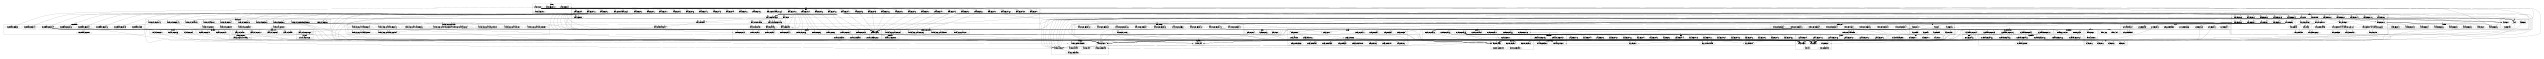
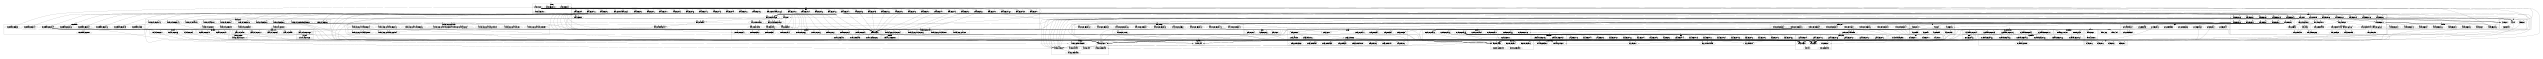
node "Config::CORE:fteexec": label "Config::CORE:fteexec" -> "Cwd::CORE:fteexec"
cluster "Symbol": label "Symbol" -> "GuardStack"
node "warnings::register::overloading": label "warnings::register::overloading" -> "warnings::register::import"
